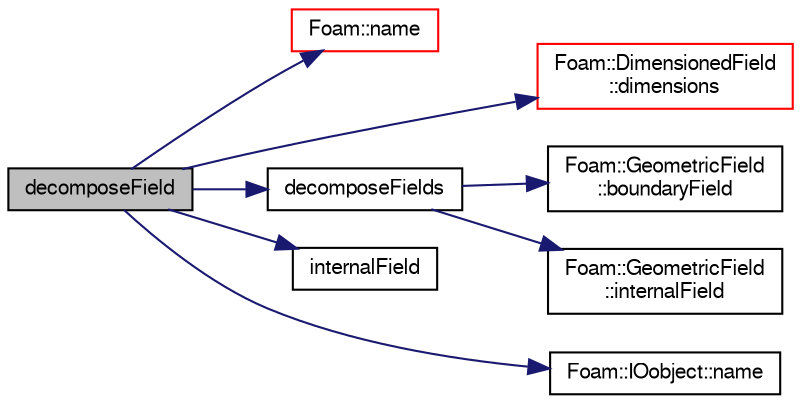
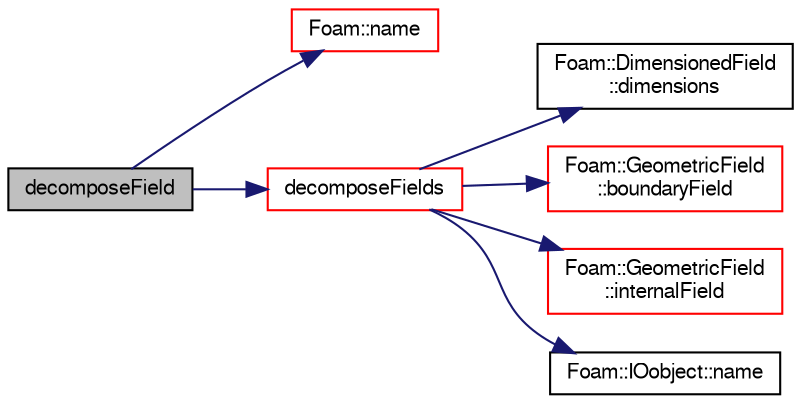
node "Foam::DimensionedField ::dimensions": color red -> black
edge "decomposeField" -> "Foam::DimensionedField ::dimensions": now "decomposeFields" -> "Foam::DimensionedField ::dimensions"
node "Foam::GeometricField ::boundaryField": color black -> red
node "decomposeFields": color black -> red
node "internalField": removed
node "Foam::GeometricField ::internalField": color black -> red
edge "decomposeField" -> "Foam::IOobject::name": now "decomposeFields" -> "Foam::IOobject::name"
